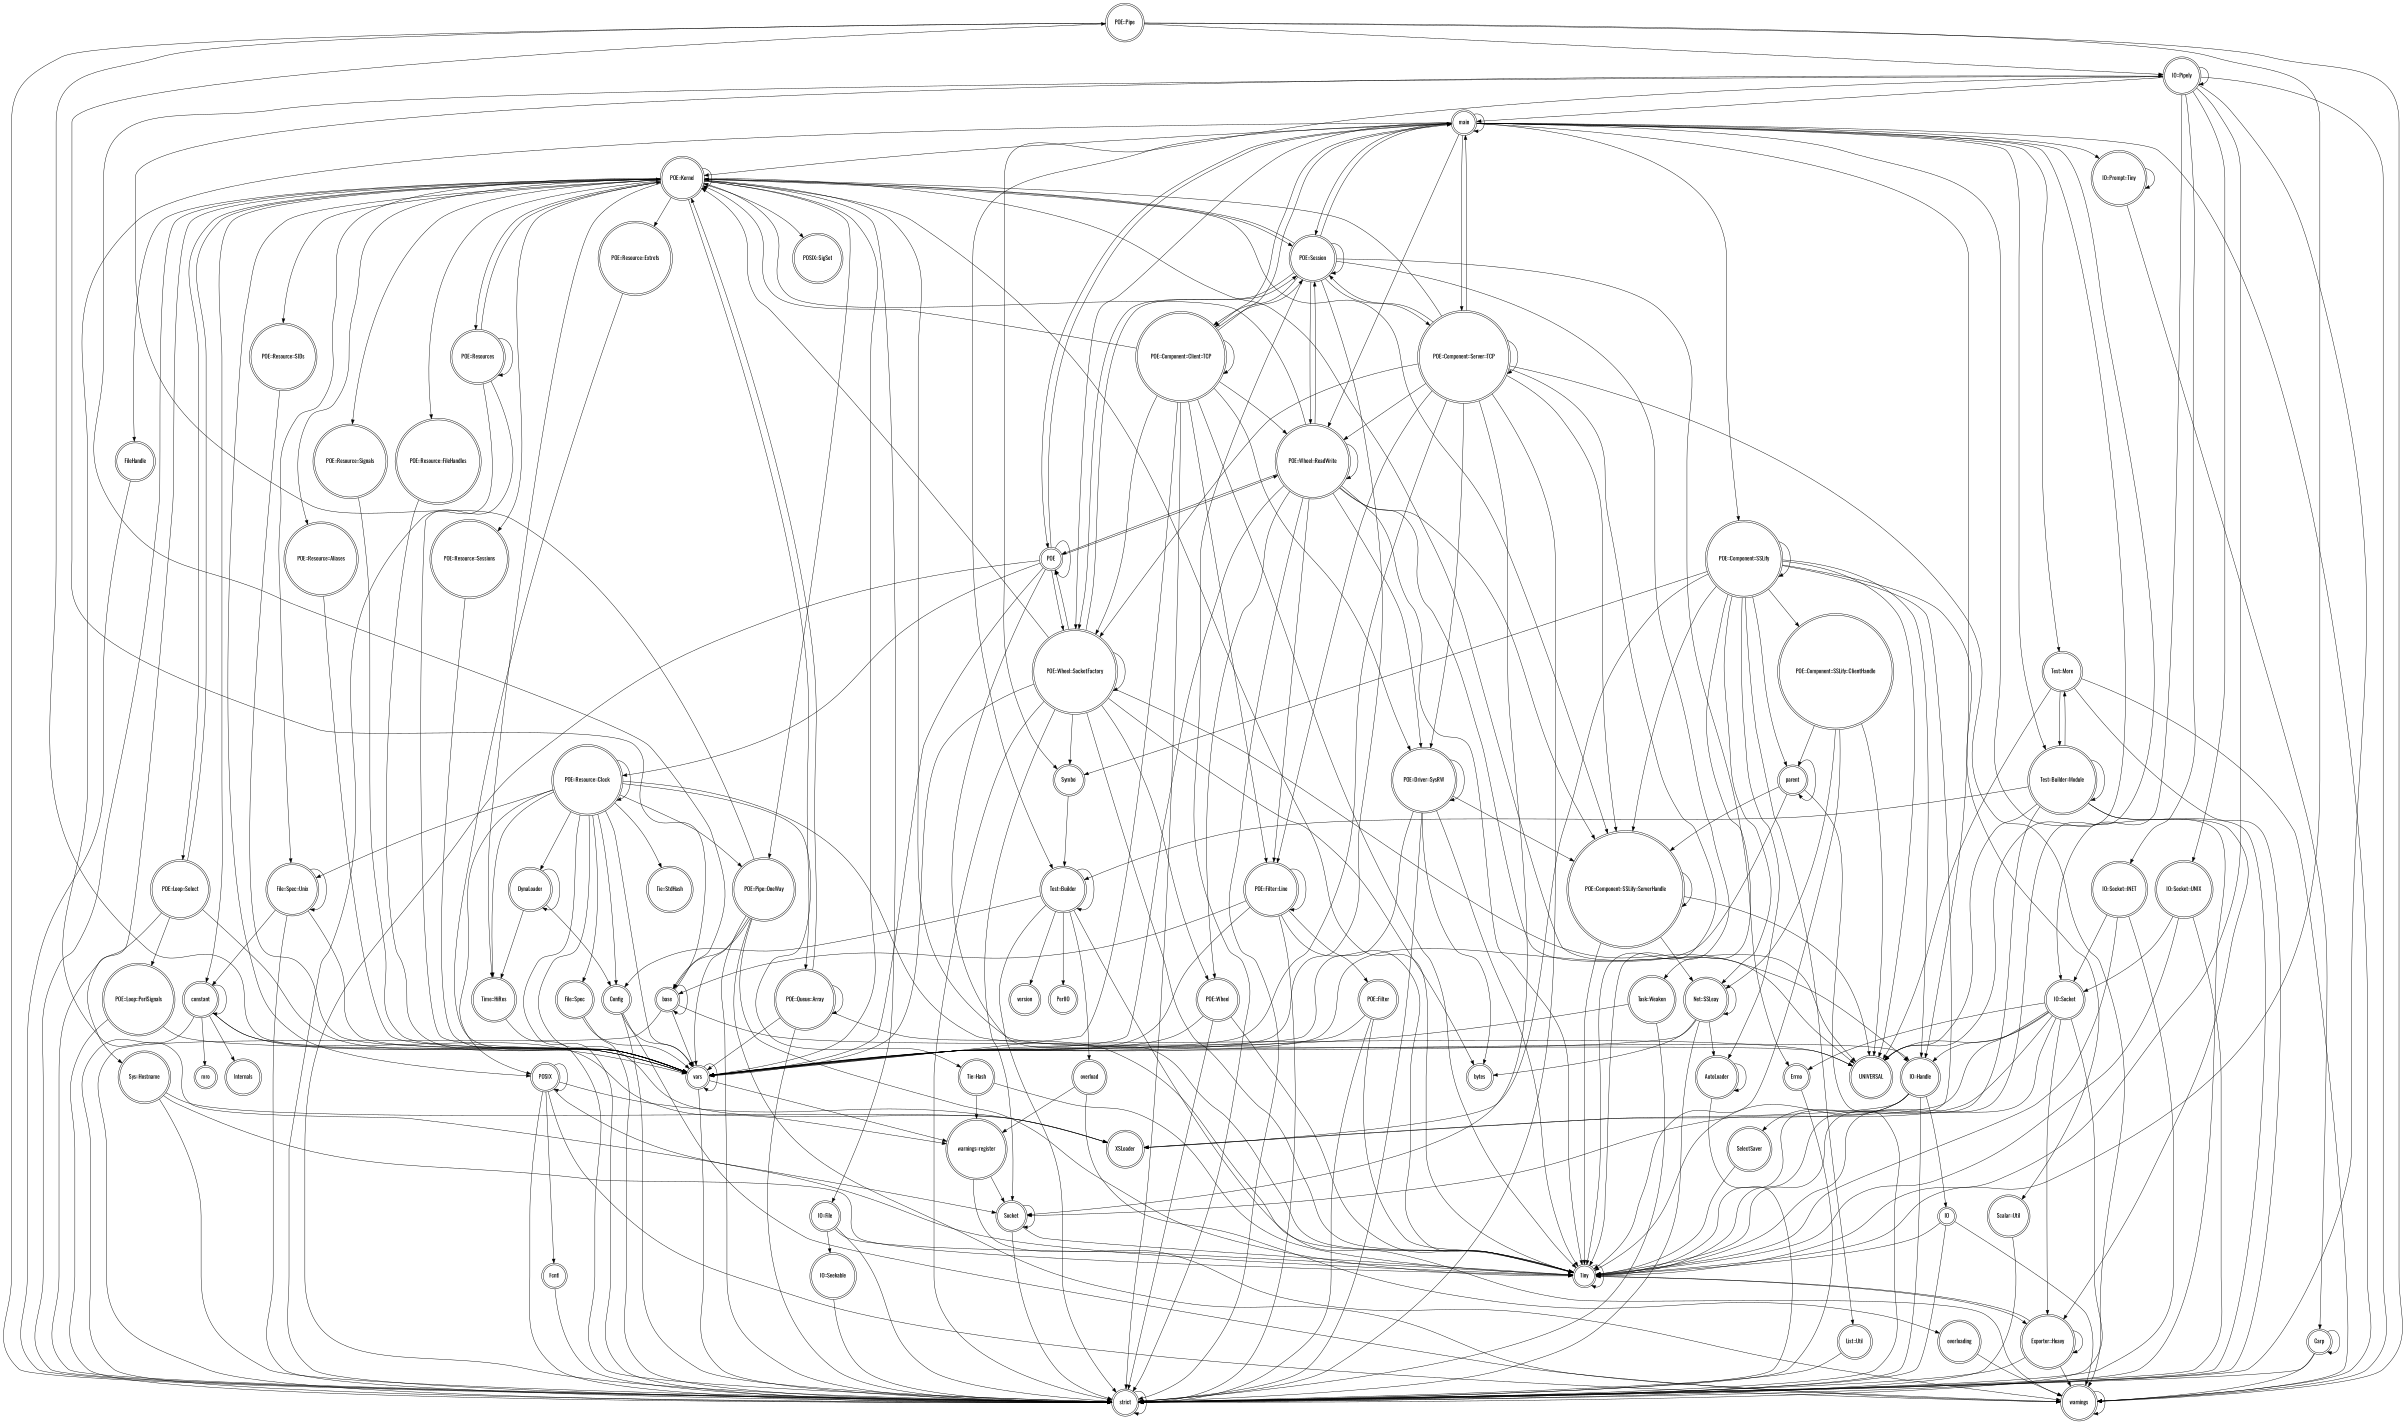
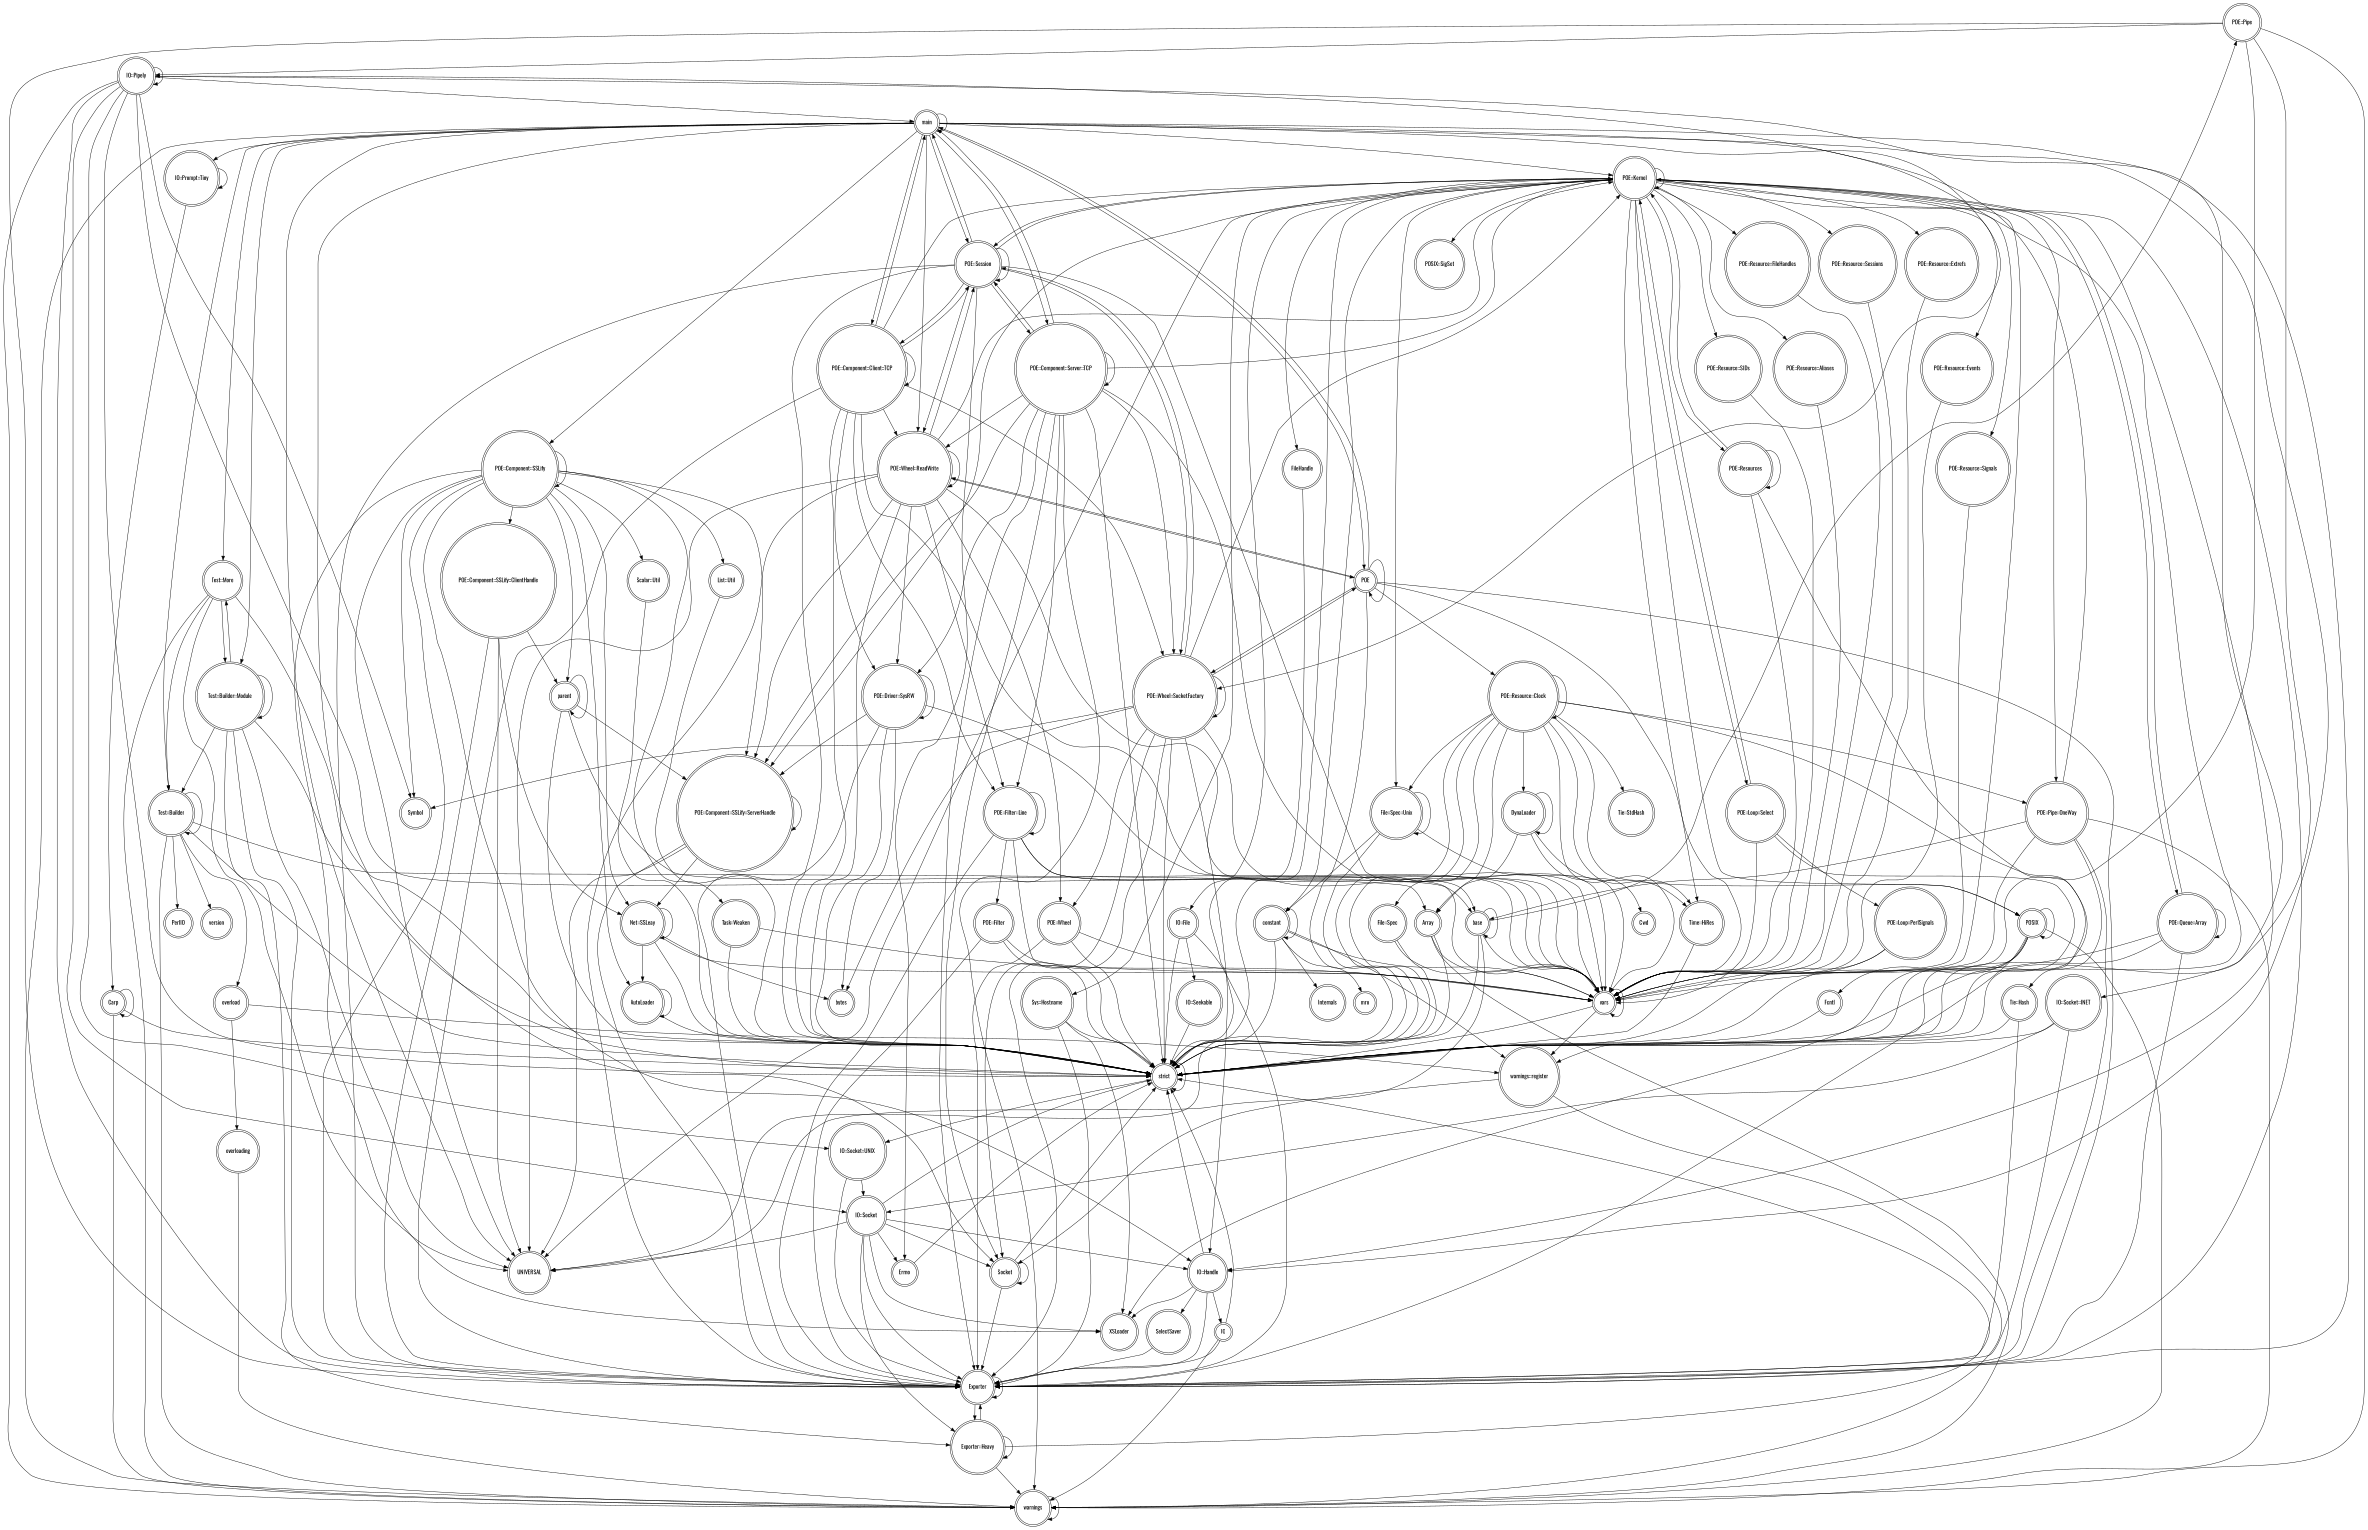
node "POE::Resource::Events": added
edge "Symbol" -> "Test::Builder": now "Test::More" -> "Test::Builder"
node "Cwd": added
node "Config": label "Config" -> "Array"
edge "POE::Resource::Clock" -> "XSLoader": removed
node "Tiny": label "Tiny" -> "Exporter"
edge "IO::Socket::UNIX" -> "strict": reversed
